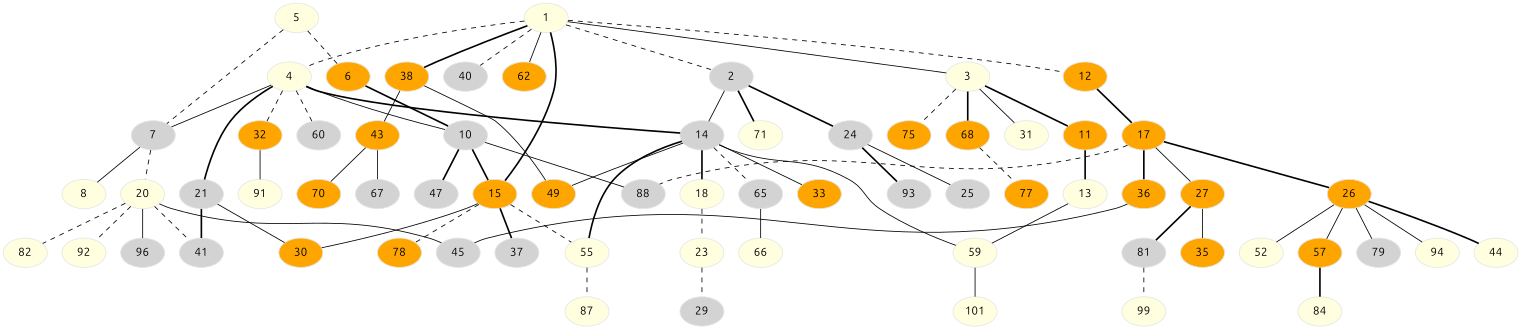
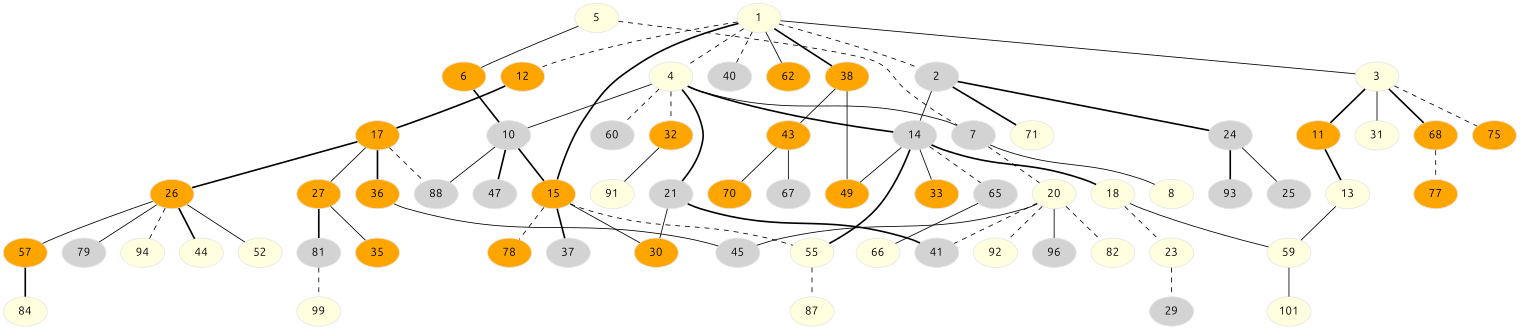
edge "5" -- "6": style dashed -> solid
edge "14" -- "59": now "18" -- "59"
edge "26" -- "94": style solid -> dashed
